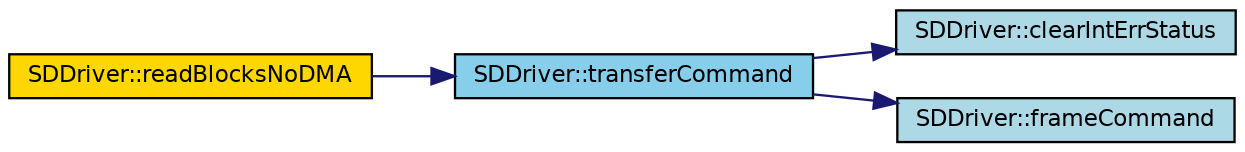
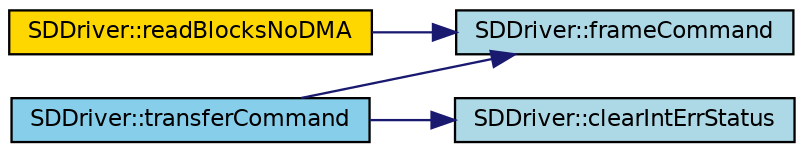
edge "SDDriver::readBlocksNoDMA" -> "SDDriver::transferCommand": now "SDDriver::readBlocksNoDMA" -> "SDDriver::frameCommand"
